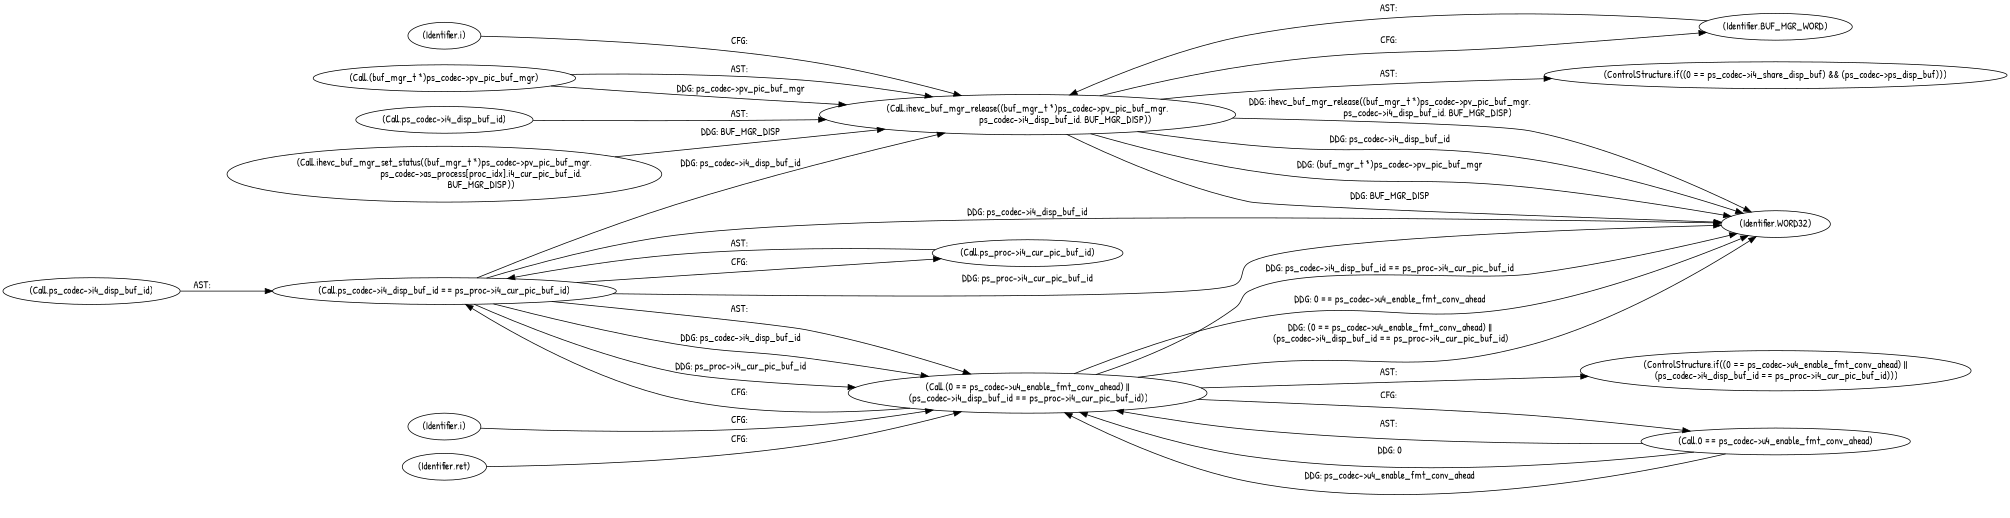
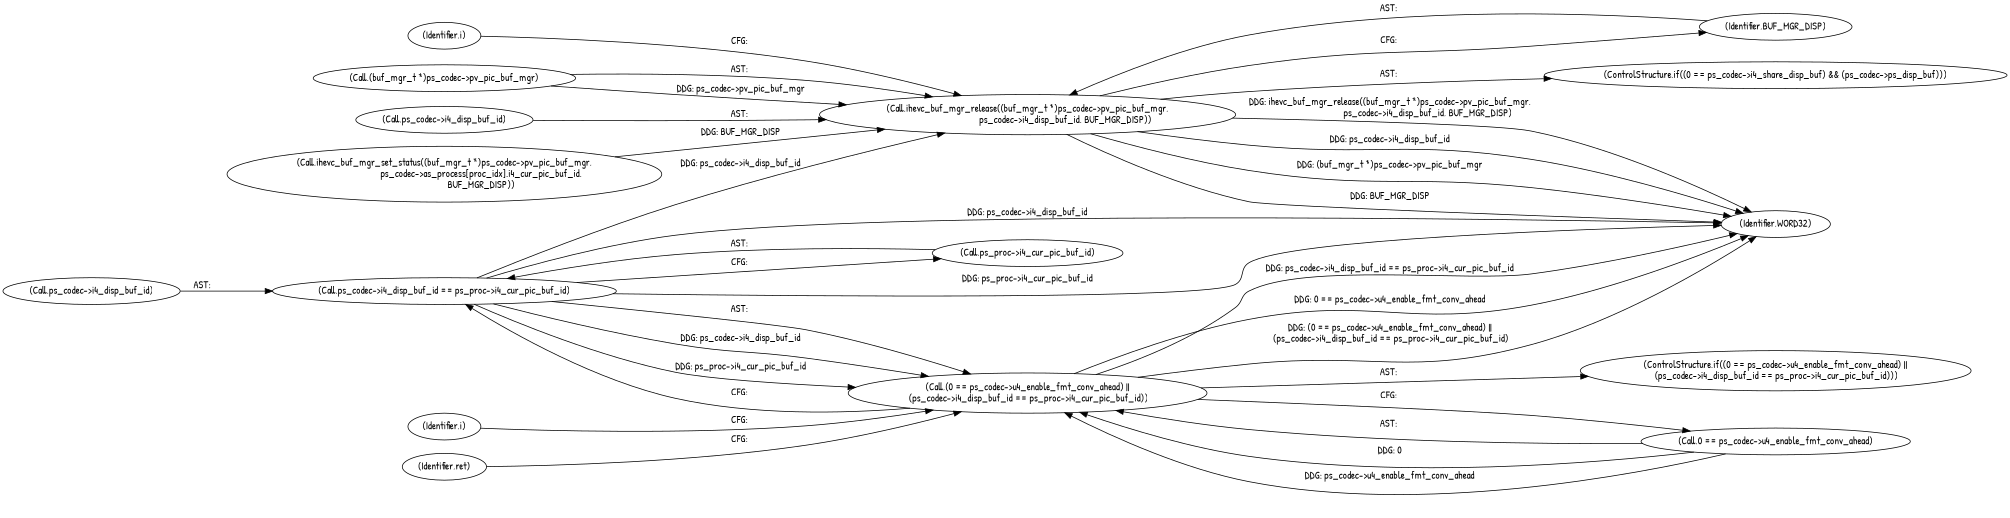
node "(Identifier,BUF_MGR_WORD)": label "(Identifier,BUF_MGR_WORD)" -> "(Identifier,BUF_MGR_DISP)"
